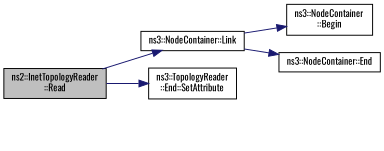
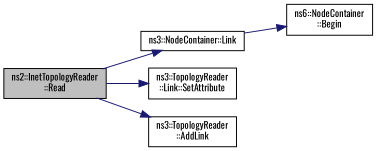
node "ns3::NodeContainer ::Begin": label "ns3::NodeContainer ::Begin" -> "ns6::NodeContainer ::Begin"
node "ns3::NodeContainer::End": removed
node "ns3::TopologyReader ::End::SetAttribute": label "ns3::TopologyReader ::End::SetAttribute" -> "ns3::TopologyReader ::Link::SetAttribute"
node "ns3::TopologyReader ::AddLink": added
